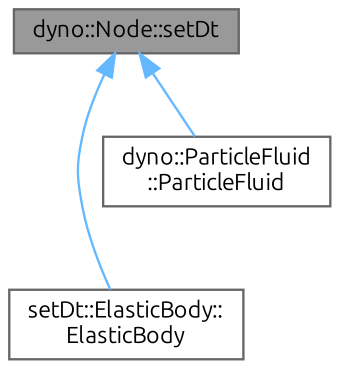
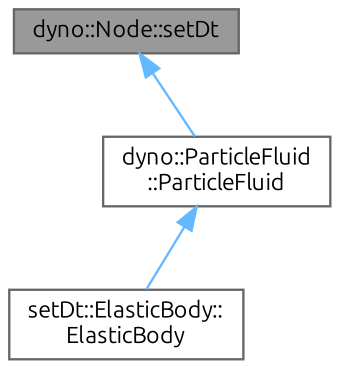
edge "setDt::ElasticBody:: ElasticBody" -> "dyno::Node::setDt": now "setDt::ElasticBody:: ElasticBody" -> "dyno::ParticleFluid ::ParticleFluid"
